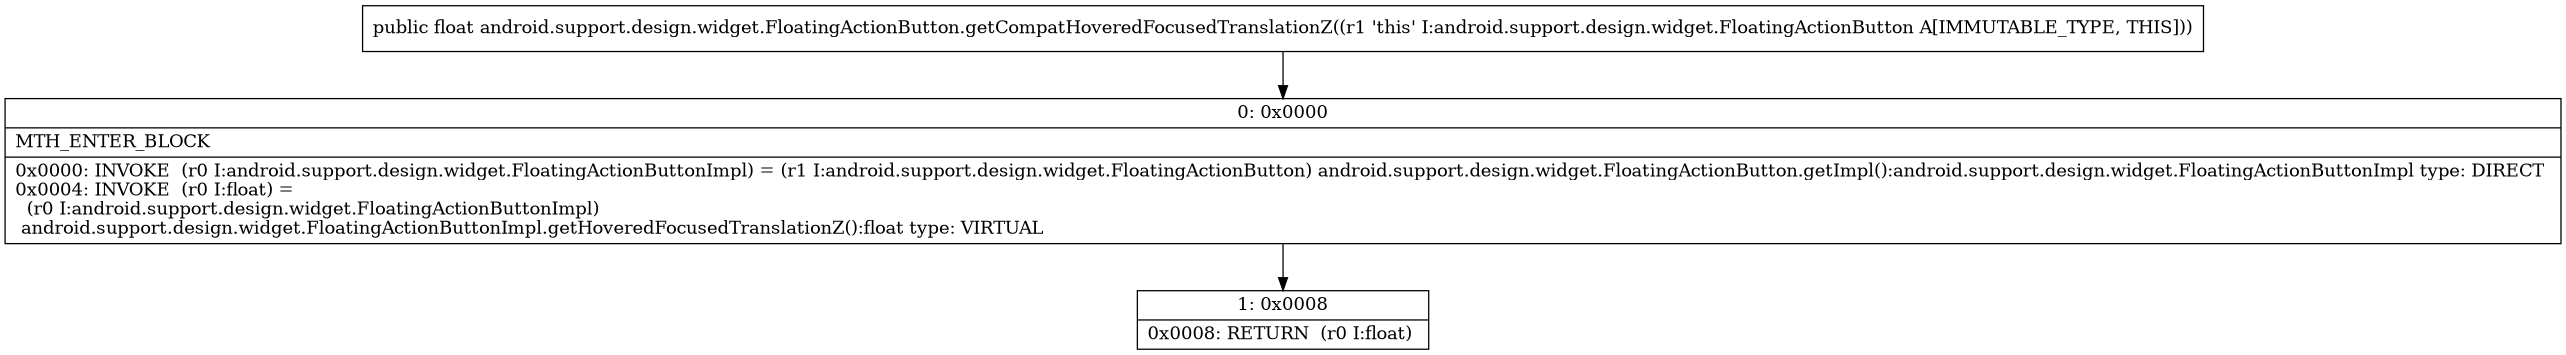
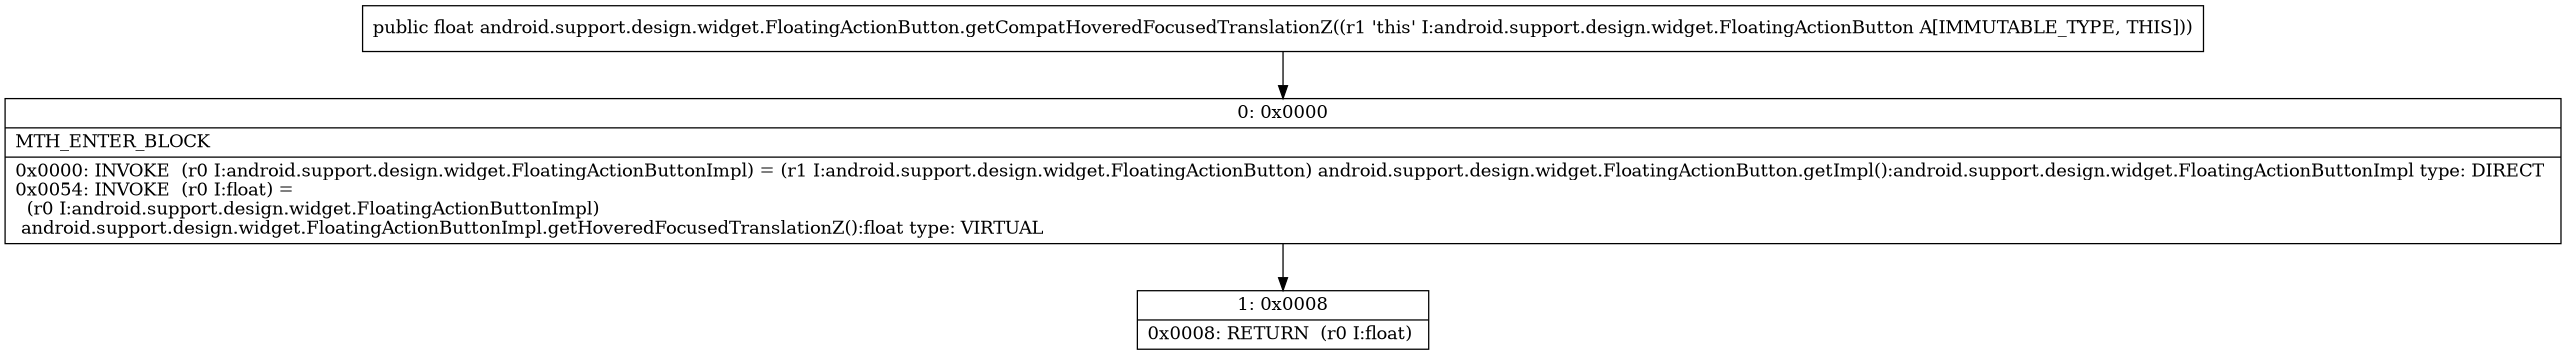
node "0: 0x0000": text "0x0004: INVOKE  (r0 I:float) =" -> "0x0054: INVOKE  (r0 I:float) ="
